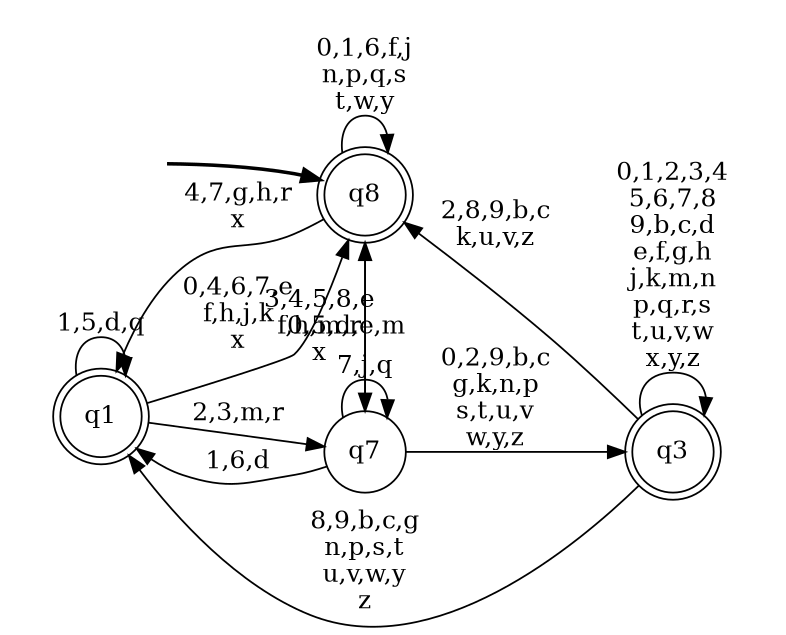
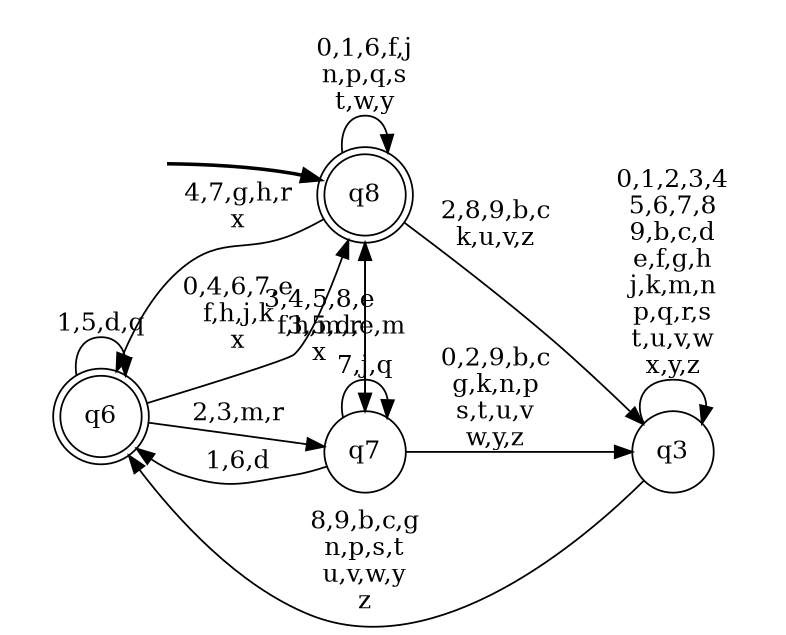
edge "q3" -> "q8": reversed
edge "q8" -> "q7": label "0,5,d,e,m" -> "3,5,d,e,m"
node "q1": label "q1" -> "q6"
node "q3": shape doublecircle -> circle
